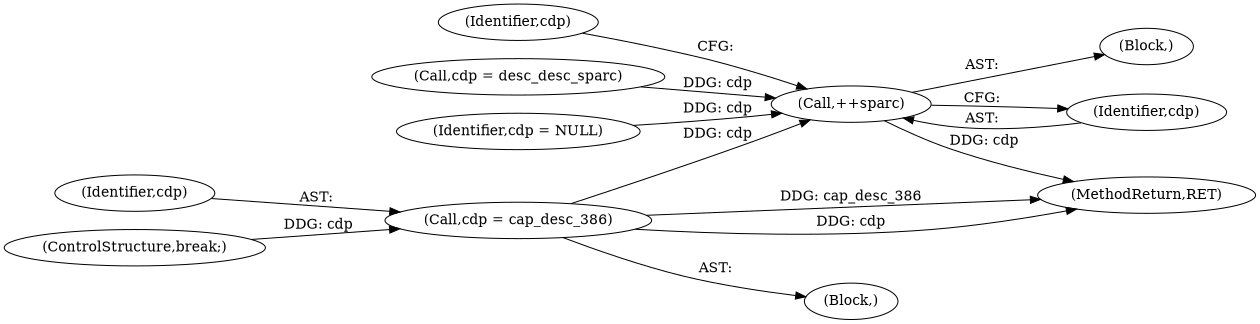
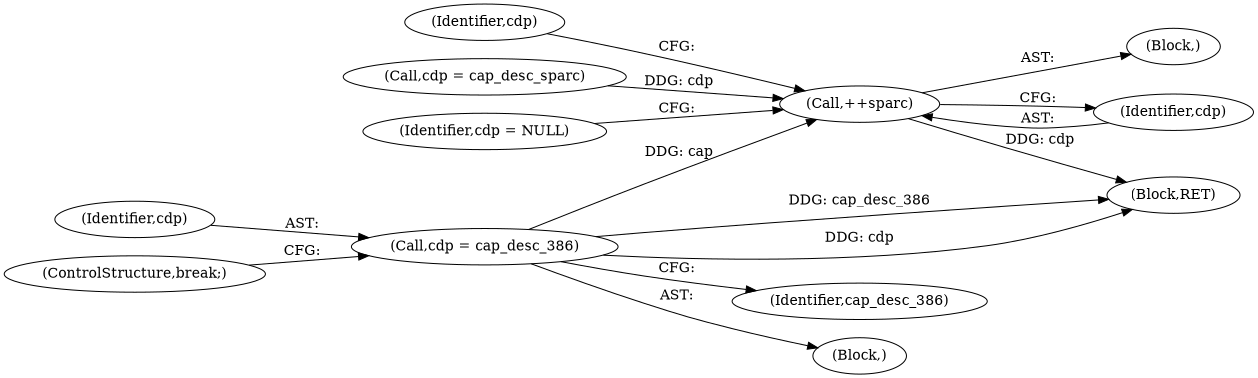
node "(Call,cdp = desc_desc_sparc)": label "(Call,cdp = desc_desc_sparc)" -> "(Call,cdp = cap_desc_sparc)"
edge "(Identifier,cdp = NULL)" -> "(Call,++sparc)": label "DDG: cdp" -> "CFG: "
edge "(Call,cdp = cap_desc_386)" -> "(Call,++sparc)": label "DDG: cdp" -> "DDG: cap"
node "(MethodReturn,RET)": label "(MethodReturn,RET)" -> "(Block,RET)"
edge "(ControlStructure,break;)" -> "(Call,cdp = cap_desc_386)": label "DDG: cdp" -> "CFG: "
node "(Identifier,cap_desc_386)": added
